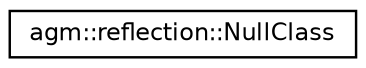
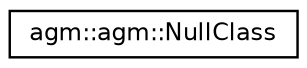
node "agm::reflection::NullClass": label "agm::reflection::NullClass" -> "agm::agm::NullClass"
